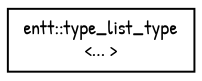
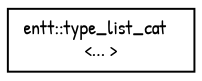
node "entt::type_list_type <... >": label "entt::type_list_type <... >" -> "entt::type_list_cat <... >"
